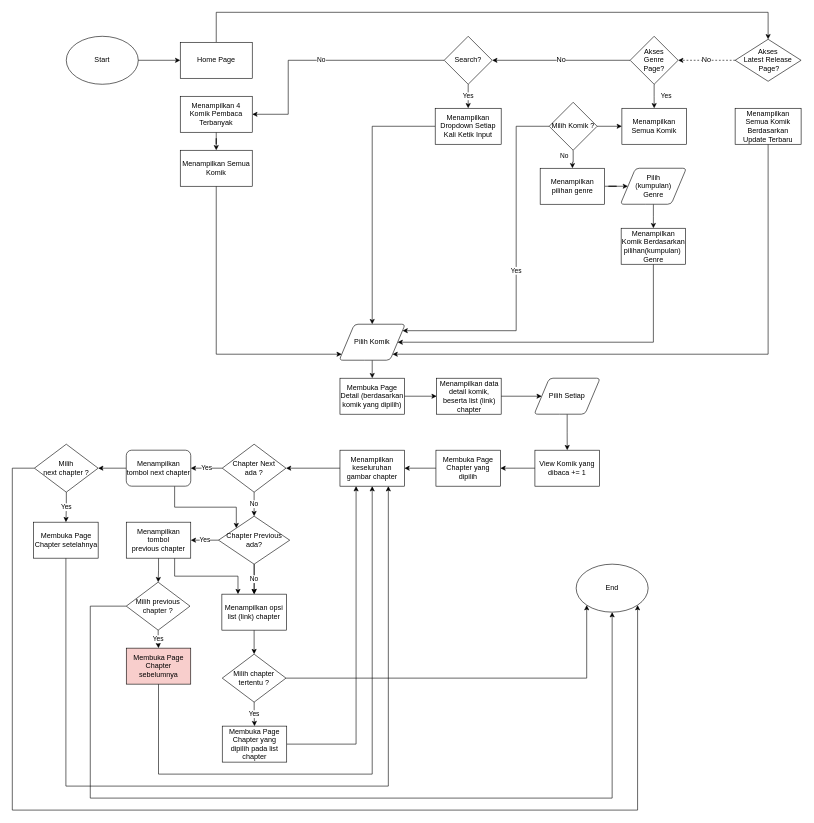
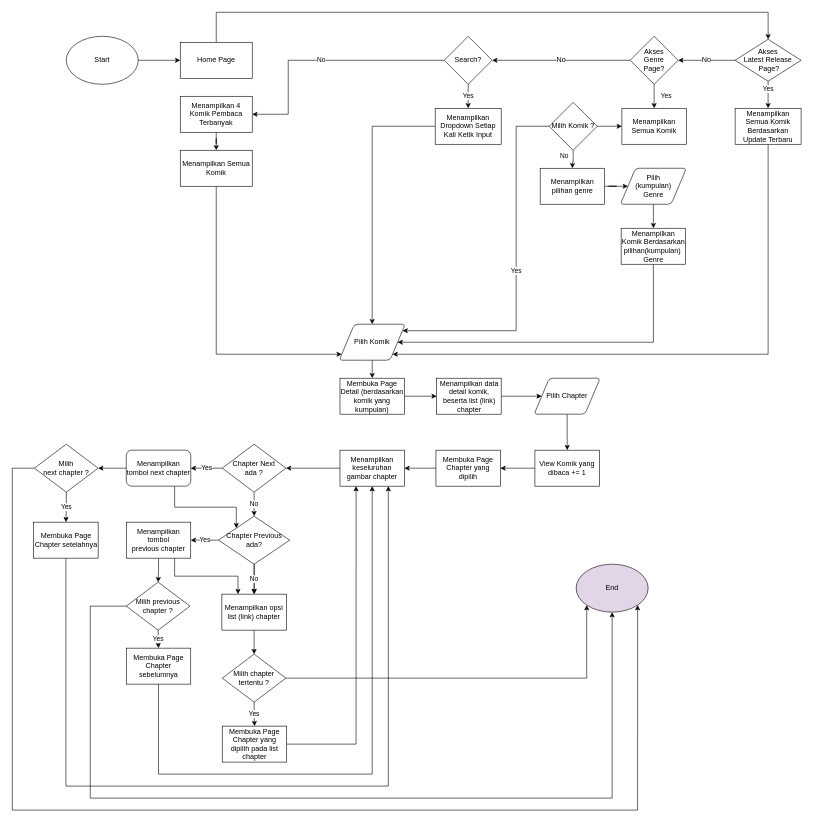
edge "Akses Latest Release Page?" -> "Akses Genre Page?": style dashed -> solid
edge "Akses Latest Release Page?" -> "Menampilkan Semua Komik Berdasarkan Update Terbaru": added, label "Yes"
node "Membuka Page Detail (berdasarkan komik yang dipilih)": label "Membuka Page Detail (berdasarkan komik yang dipilih)" -> "Membuka Page Detail (berdasarkan komik yang kumpulan)"
node "Pilih Setiap": label "Pilih Setiap" -> "Pilih Chapter"
node "End": fillcolor #ffffff -> #e1d5e7
node "Membuka Page Chapter sebelumnya": fillcolor #f8cecc -> #ffffff
